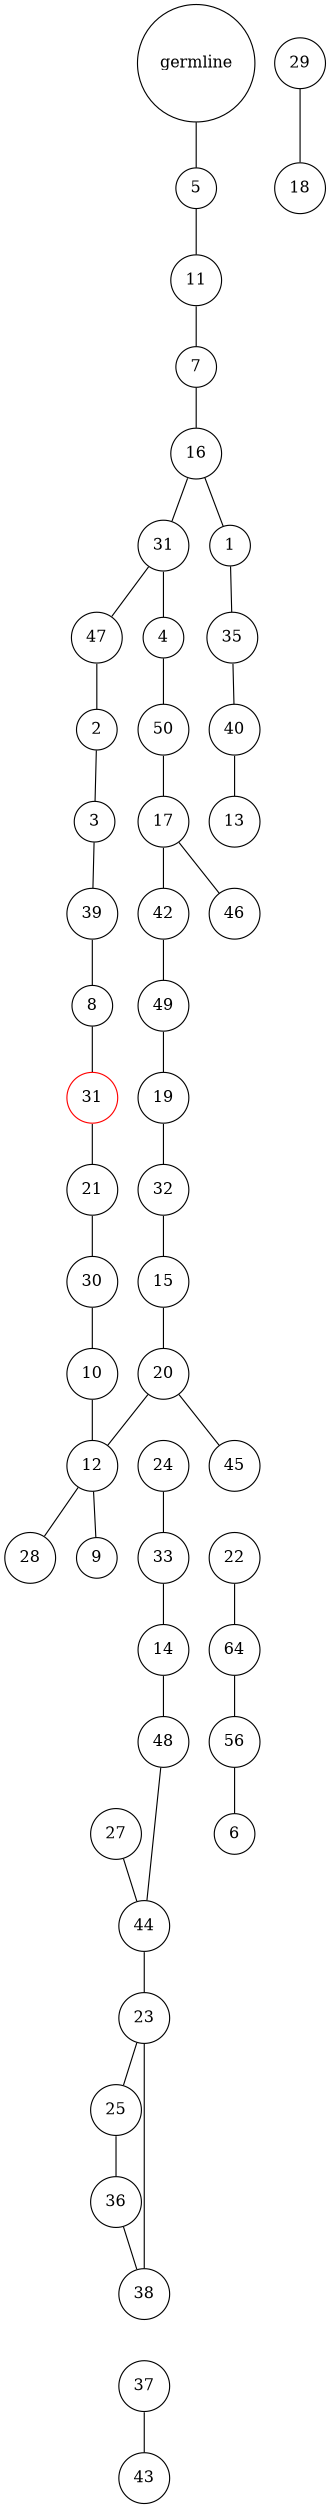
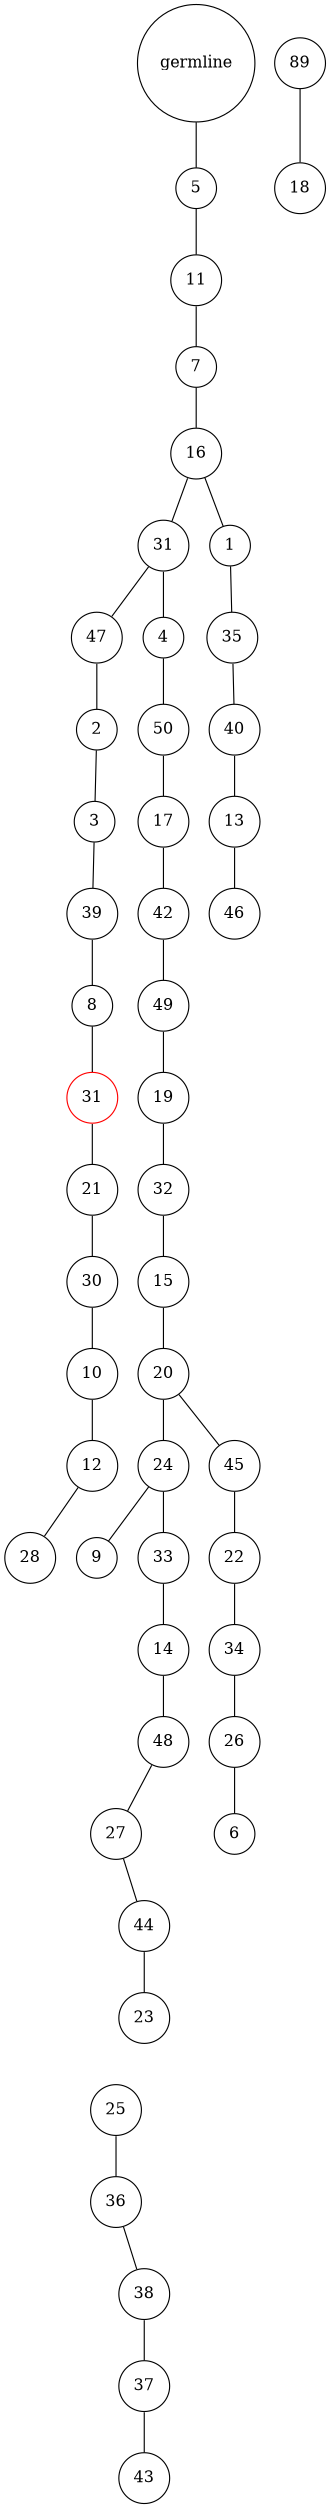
node "29": label "29" -> "89"
edge "17" -- "46": now "13" -- "46"
edge "20" -- "12": now "20" -- "24"
edge "45" -- "22": added
edge "12" -- "9": now "24" -- "9"
node "64": label "64" -> "34"
node "56": label "56" -> "26"
edge "48" -- "44": now "48" -- "27"
edge "23" -- "25": removed
edge "23" -- "38": now "37" -- "38"
